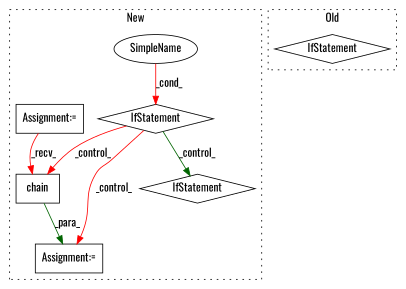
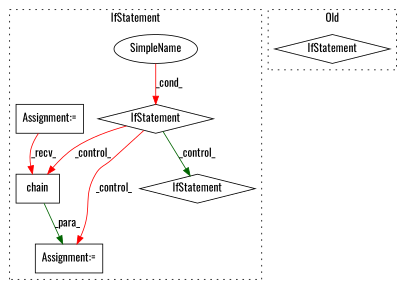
cluster "New": label "New" -> "IfStatement"
